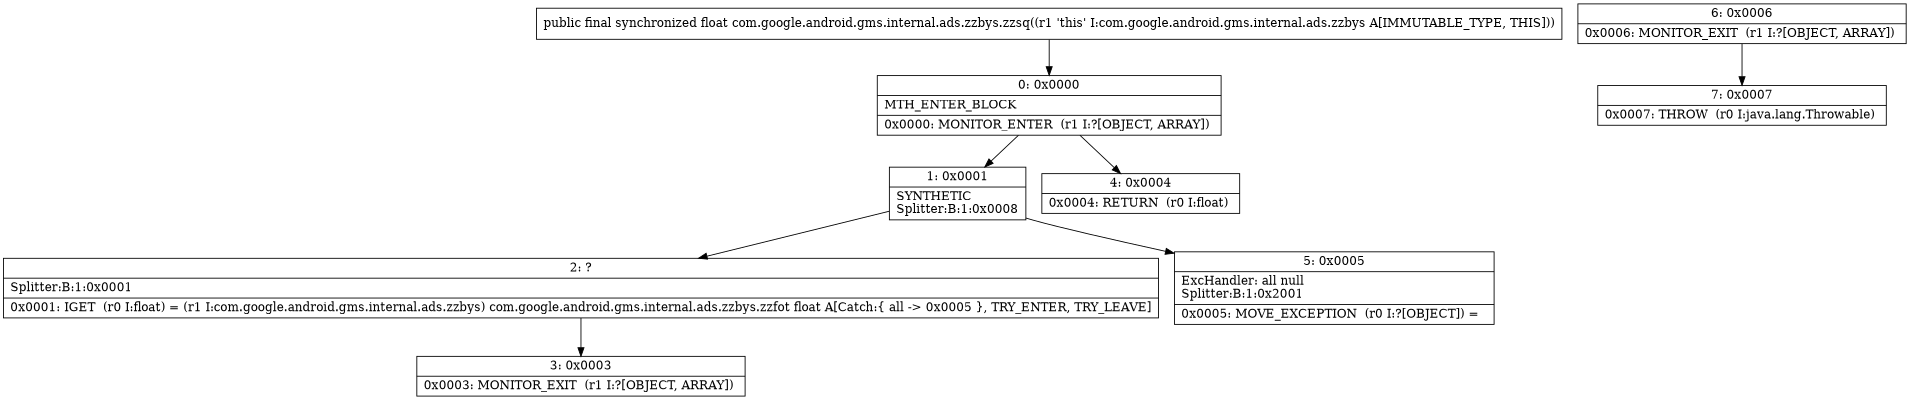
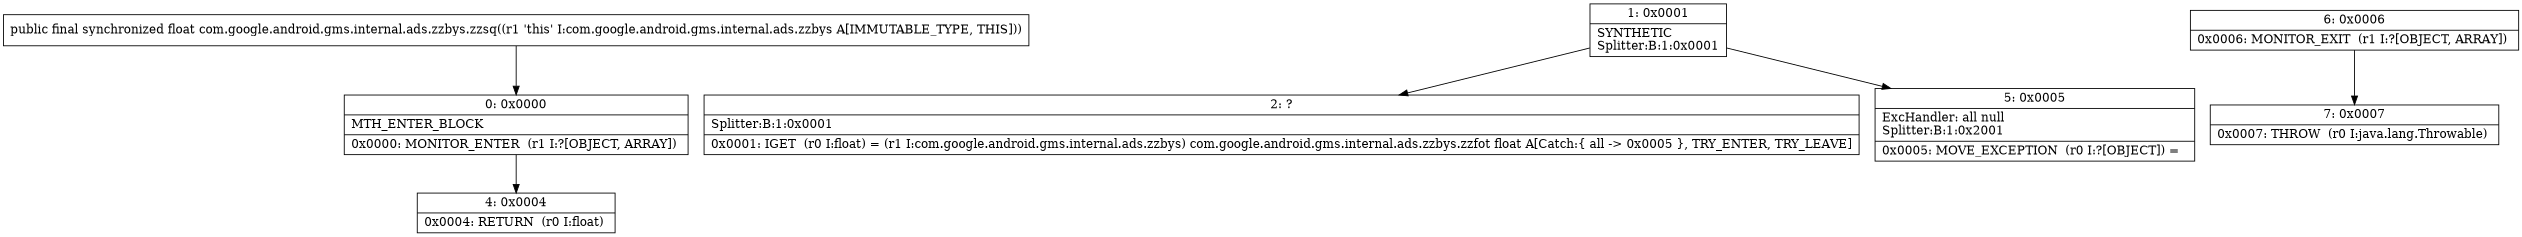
edge "0: 0x0000" -> "1: 0x0001": removed
node "1: 0x0001": text "Splitter:B:1:0x0008" -> "Splitter:B:1:0x0001"
node "3: 0x0003": removed
